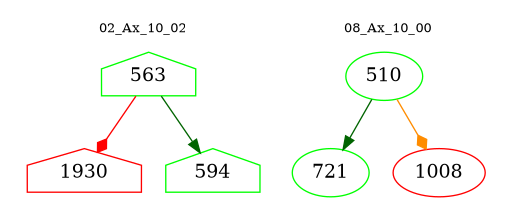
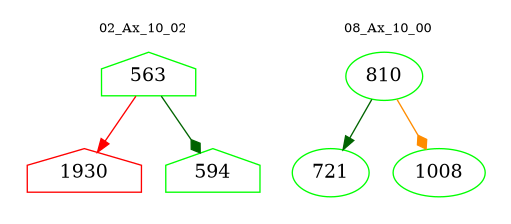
node "510": label "510" -> "810"
edge "563" -> "1930": arrowhead diamond -> normal
edge "563" -> "594": arrowhead normal -> diamond
node "1008": color red -> green
